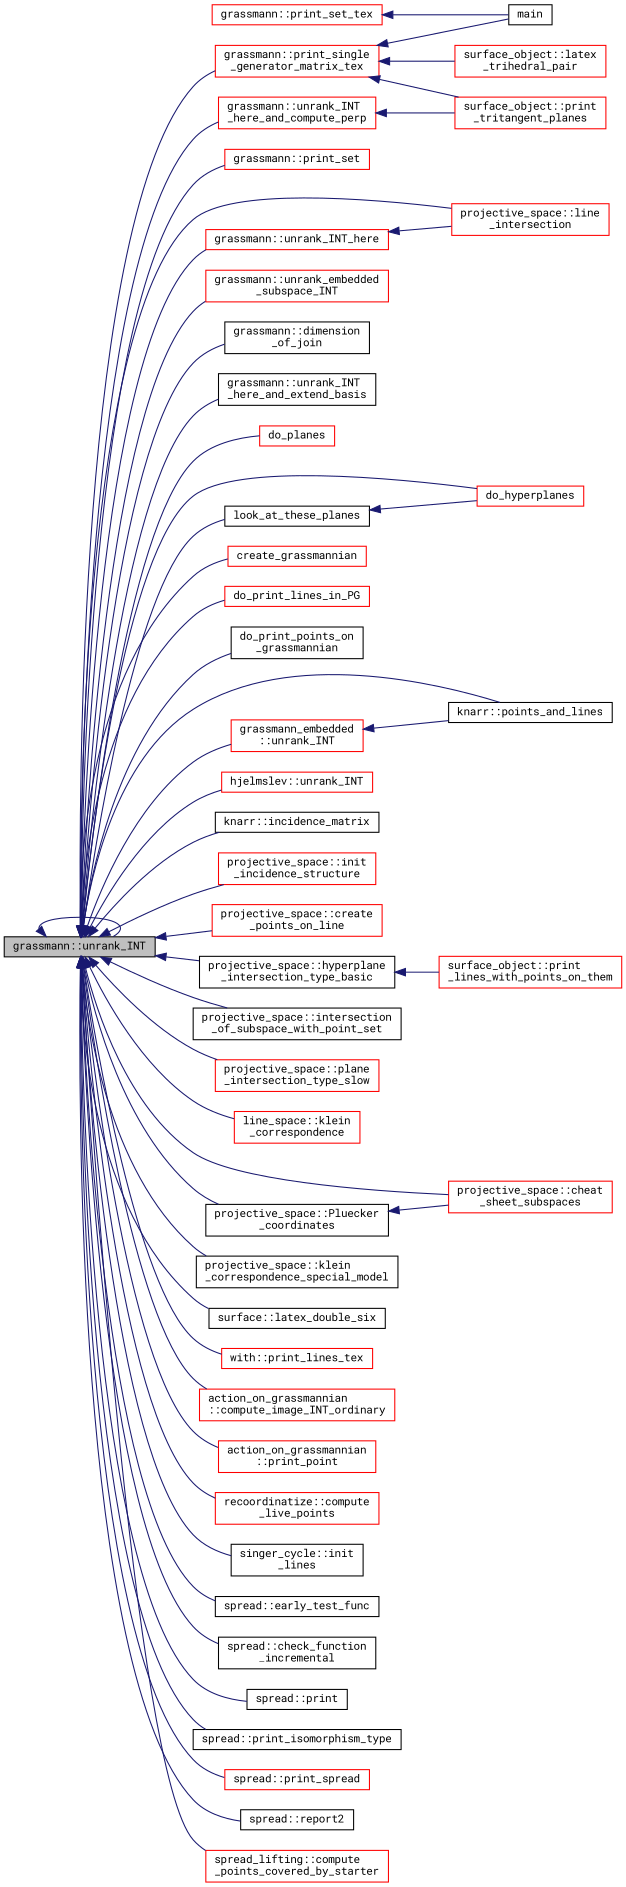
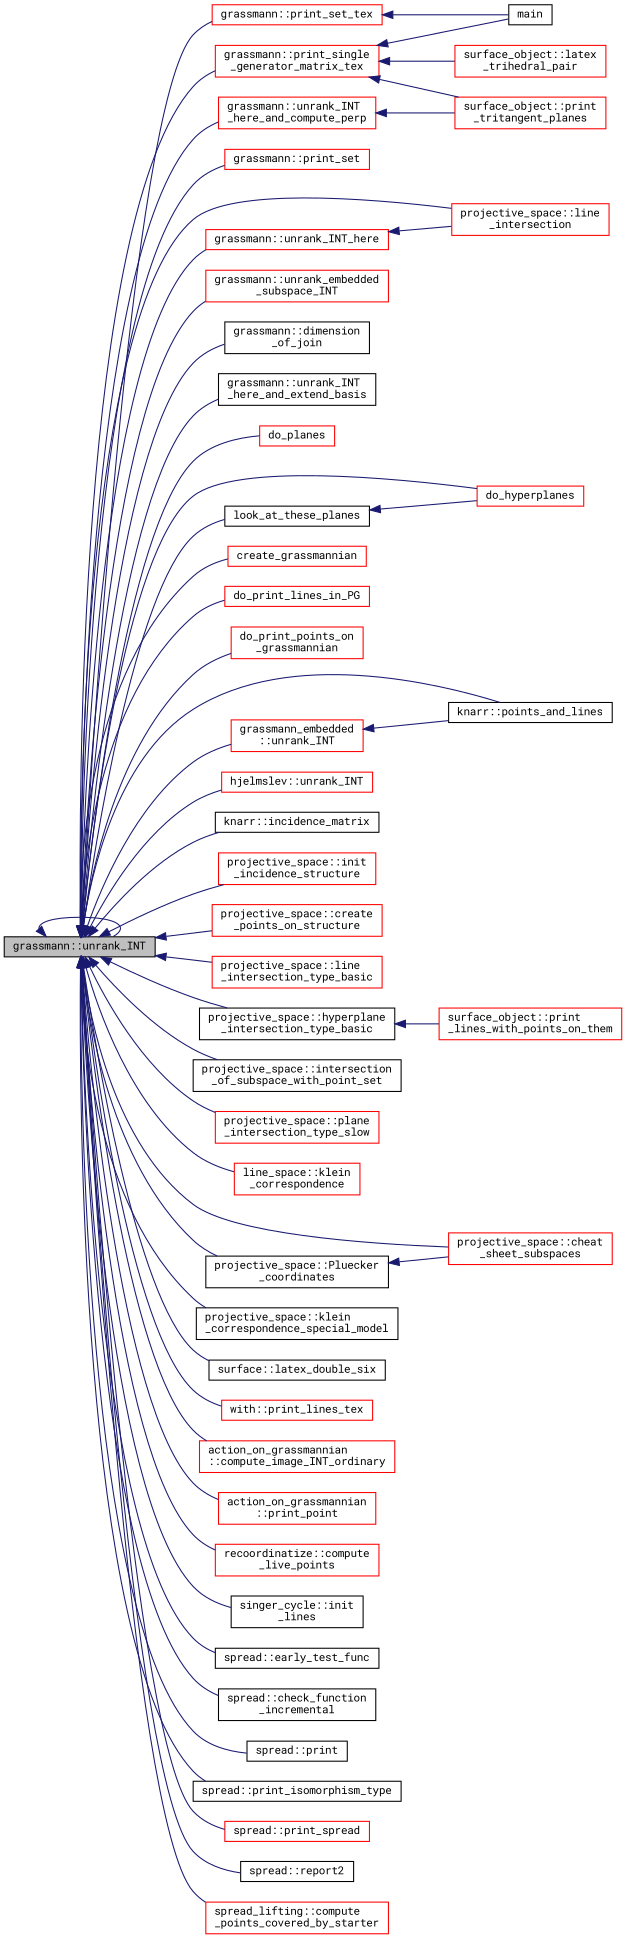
edge "grassmann::print_set_tex" -> "grassmann::unrank_INT": added
node "do_print_points_on _grassmannian": color black -> red
node "projective_space::create _points_on_line": label "projective_space::create _points_on_line" -> "projective_space::create _points_on_structure"
node "projective_space::line _intersection_type_basic": added
